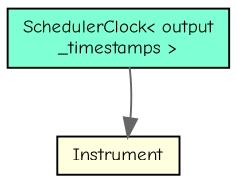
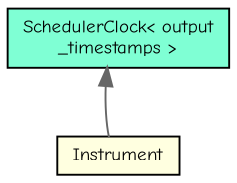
edge "SchedulerClock< output _timestamps >" -> "Instrument": reversed
